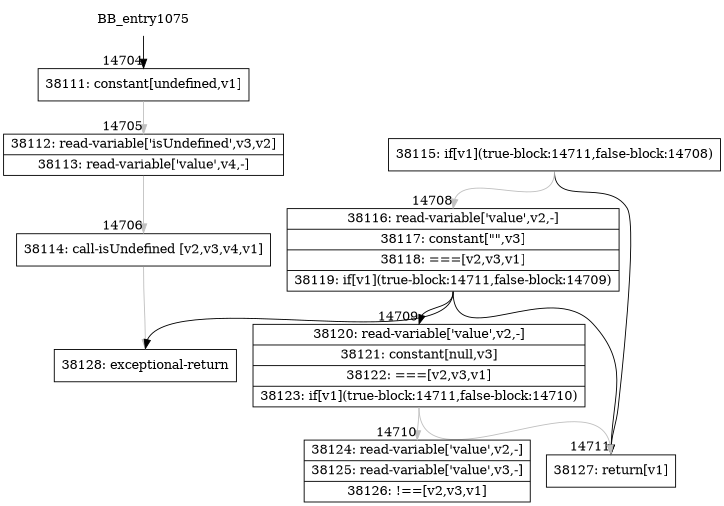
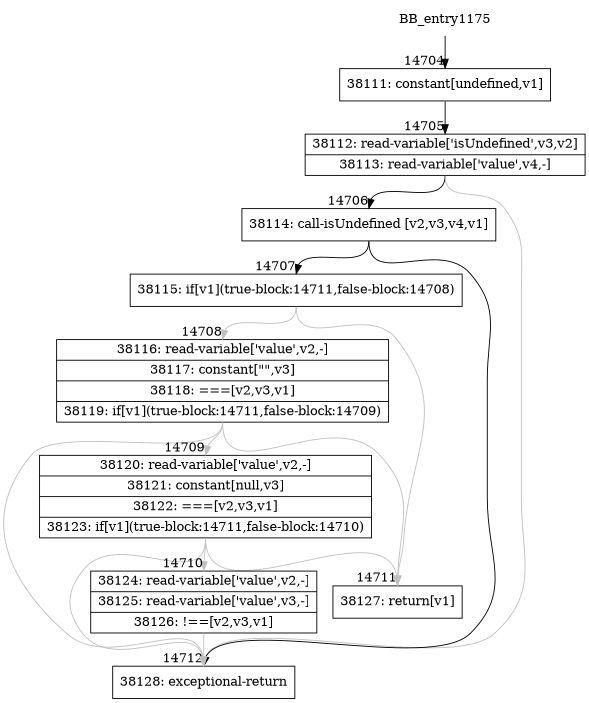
node "BB_entry1075": label "BB_entry1075" -> "BB_entry1175"
edge "38111: constant[undefined,v1]" -> "38112: read-variable['isUndefined',v3,v2]": color gray -> black
edge "38112: read-variable['isUndefined',v3,v2]" -> "38114: call-isUndefined [v2,v3,v4,v1]": color gray -> black
edge "38114: call-isUndefined [v2,v3,v4,v1]" -> "38115: if[v1](true-block:14711,false-block:14708)": added
edge "38115: if[v1](true-block:14711,false-block:14708)" -> "38127: return[v1]": color black -> gray
edge "38114: call-isUndefined [v2,v3,v4,v1]" -> "38128: exceptional-return": color gray -> black
edge "38116: read-variable['value',v2,-]" -> "38120: read-variable['value',v2,-]": color black -> gray
edge "38116: read-variable['value',v2,-]" -> "38127: return[v1]": color black -> gray
edge "38116: read-variable['value',v2,-]" -> "38128: exceptional-return": color black -> gray
edge "38112: read-variable['isUndefined',v3,v2]" -> "38128: exceptional-return": added
edge "38120: read-variable['value',v2,-]" -> "38128: exceptional-return": added
edge "38124: read-variable['value',v2,-]" -> "38128: exceptional-return": added
